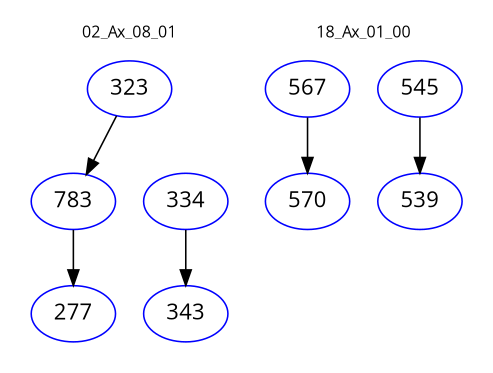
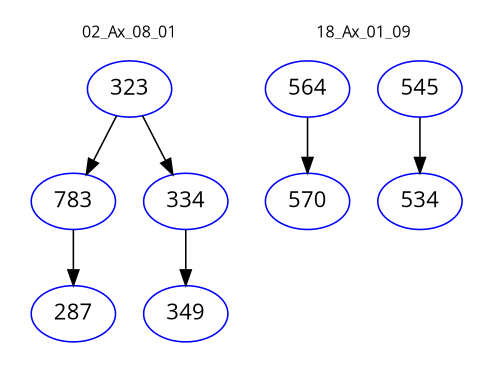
cluster "18_Ax_01_00": label "18_Ax_01_00" -> "18_Ax_01_09"
node "567": label "567" -> "564"
edge "323" -> "334": added
node "539": label "539" -> "534"
node "277": label "277" -> "287"
node "343": label "343" -> "349"
